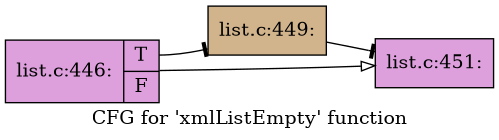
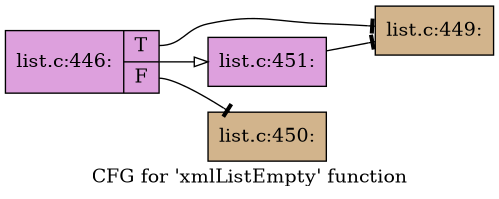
edge "list.c:449:" -> "list.c:451:": reversed
node "list.c:450:": added
